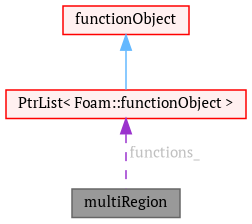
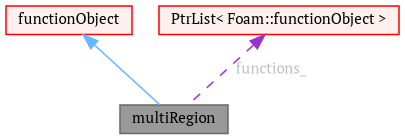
edge "PtrList< Foam::functionObject >" -> "functionObject": now "multiRegion" -> "functionObject"
